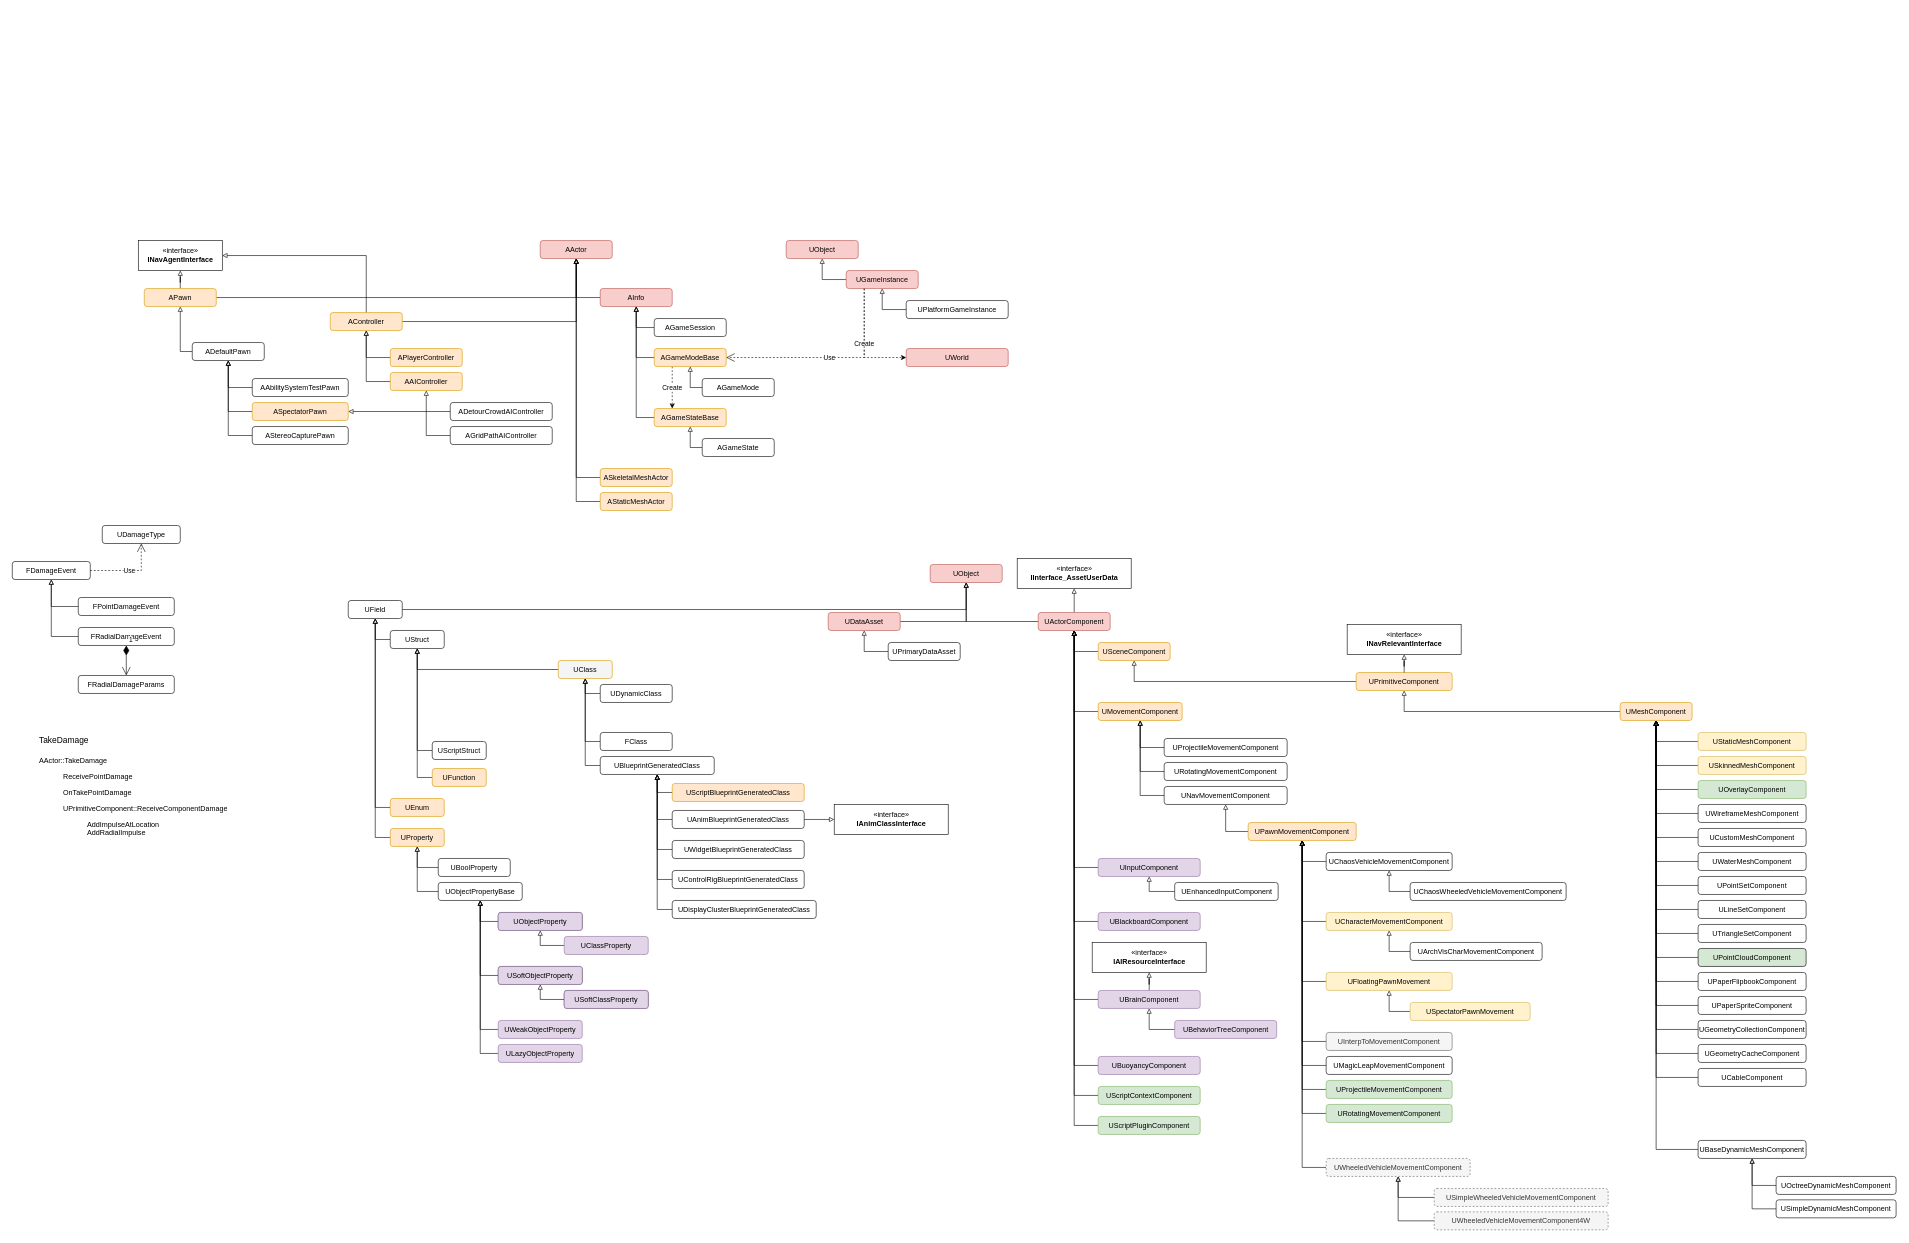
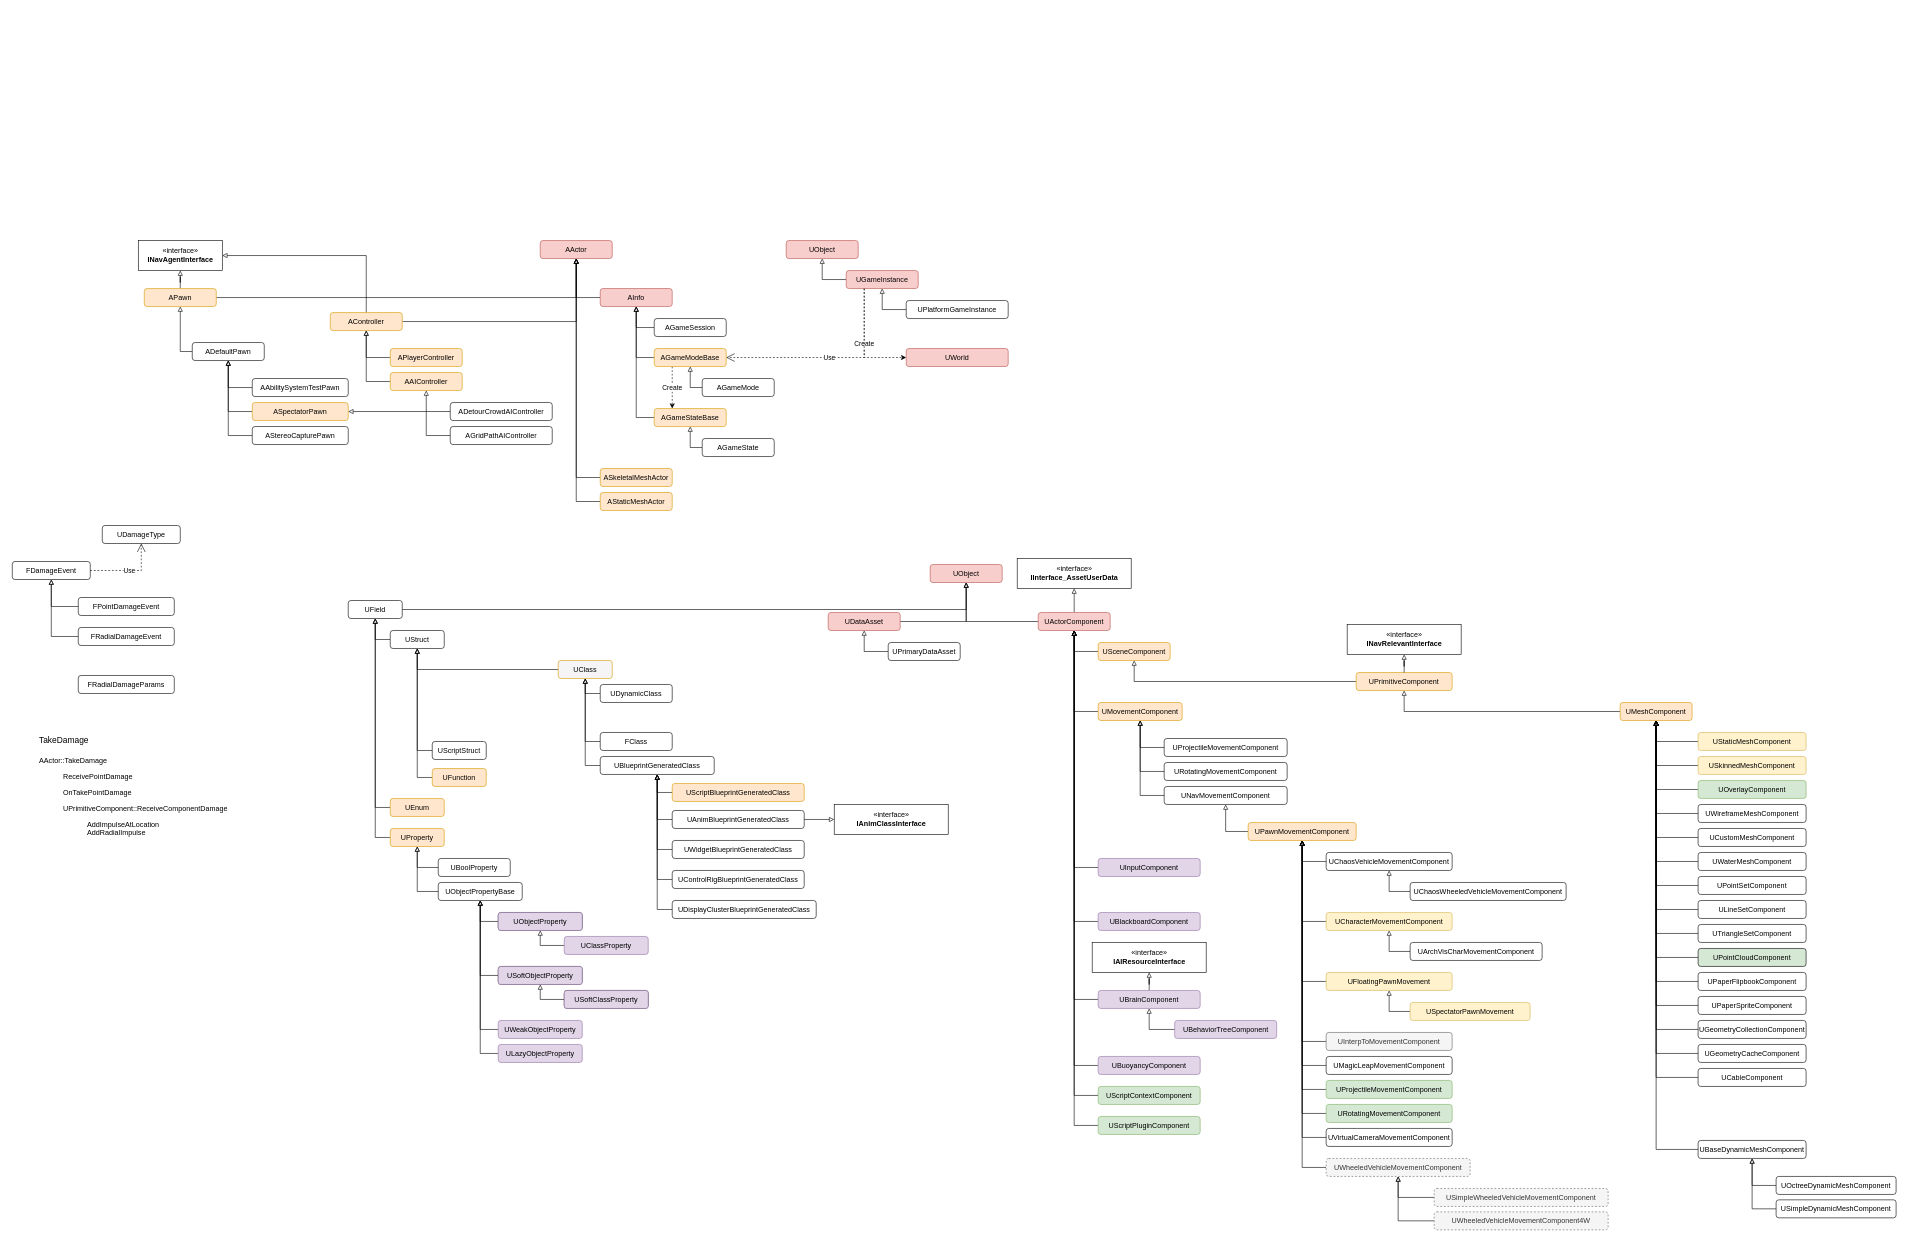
edge "FRadialDamageEvent" -- "FRadialDamageParams": removed, label "1"
edge "UEnhancedInputComponent" -> "UInputComponent": removed
node "UEnhancedInputComponent": removed
edge "UVirtualCameraMovementComponent" -> "UPawnMovementComponent": added
node "UVirtualCameraMovementComponent": added
